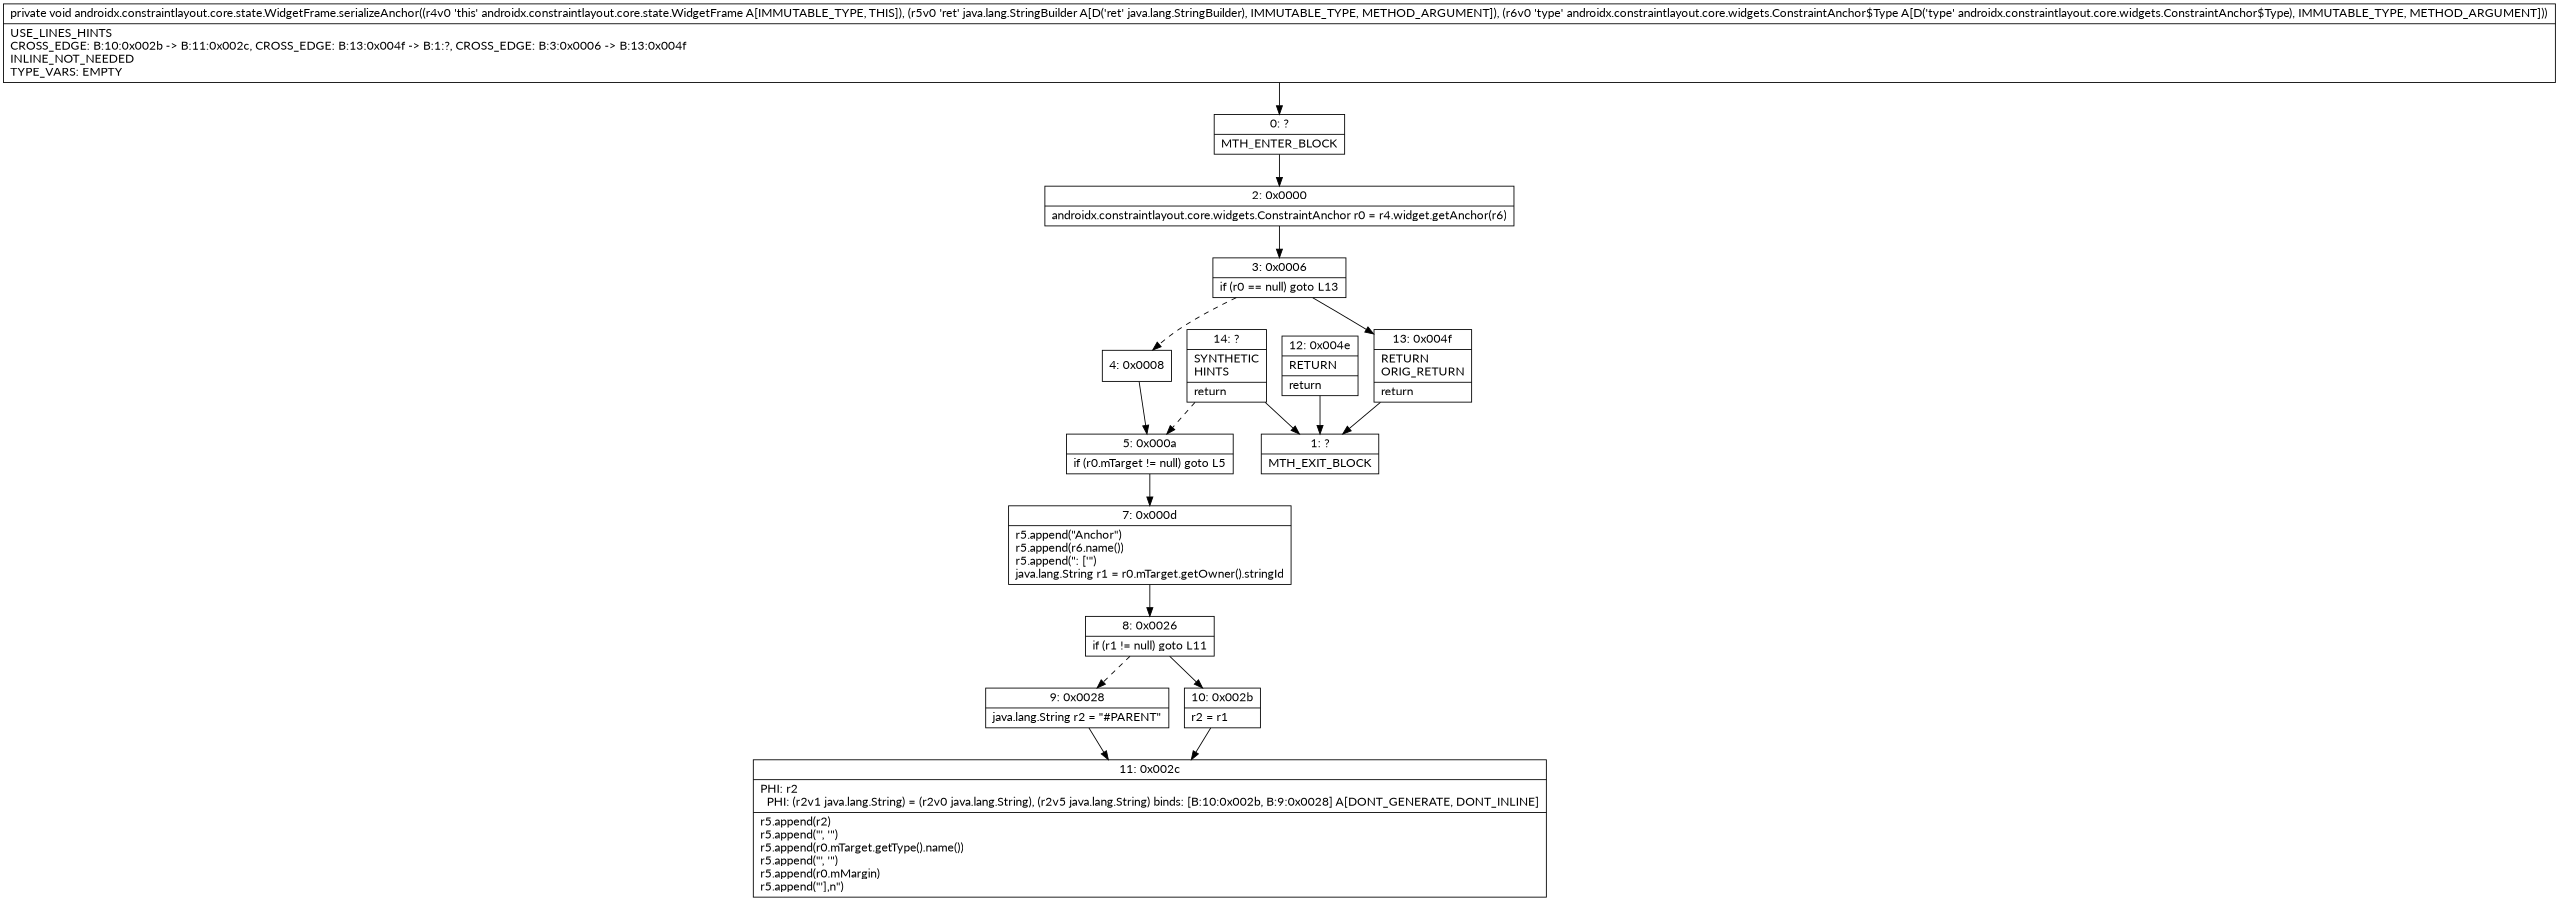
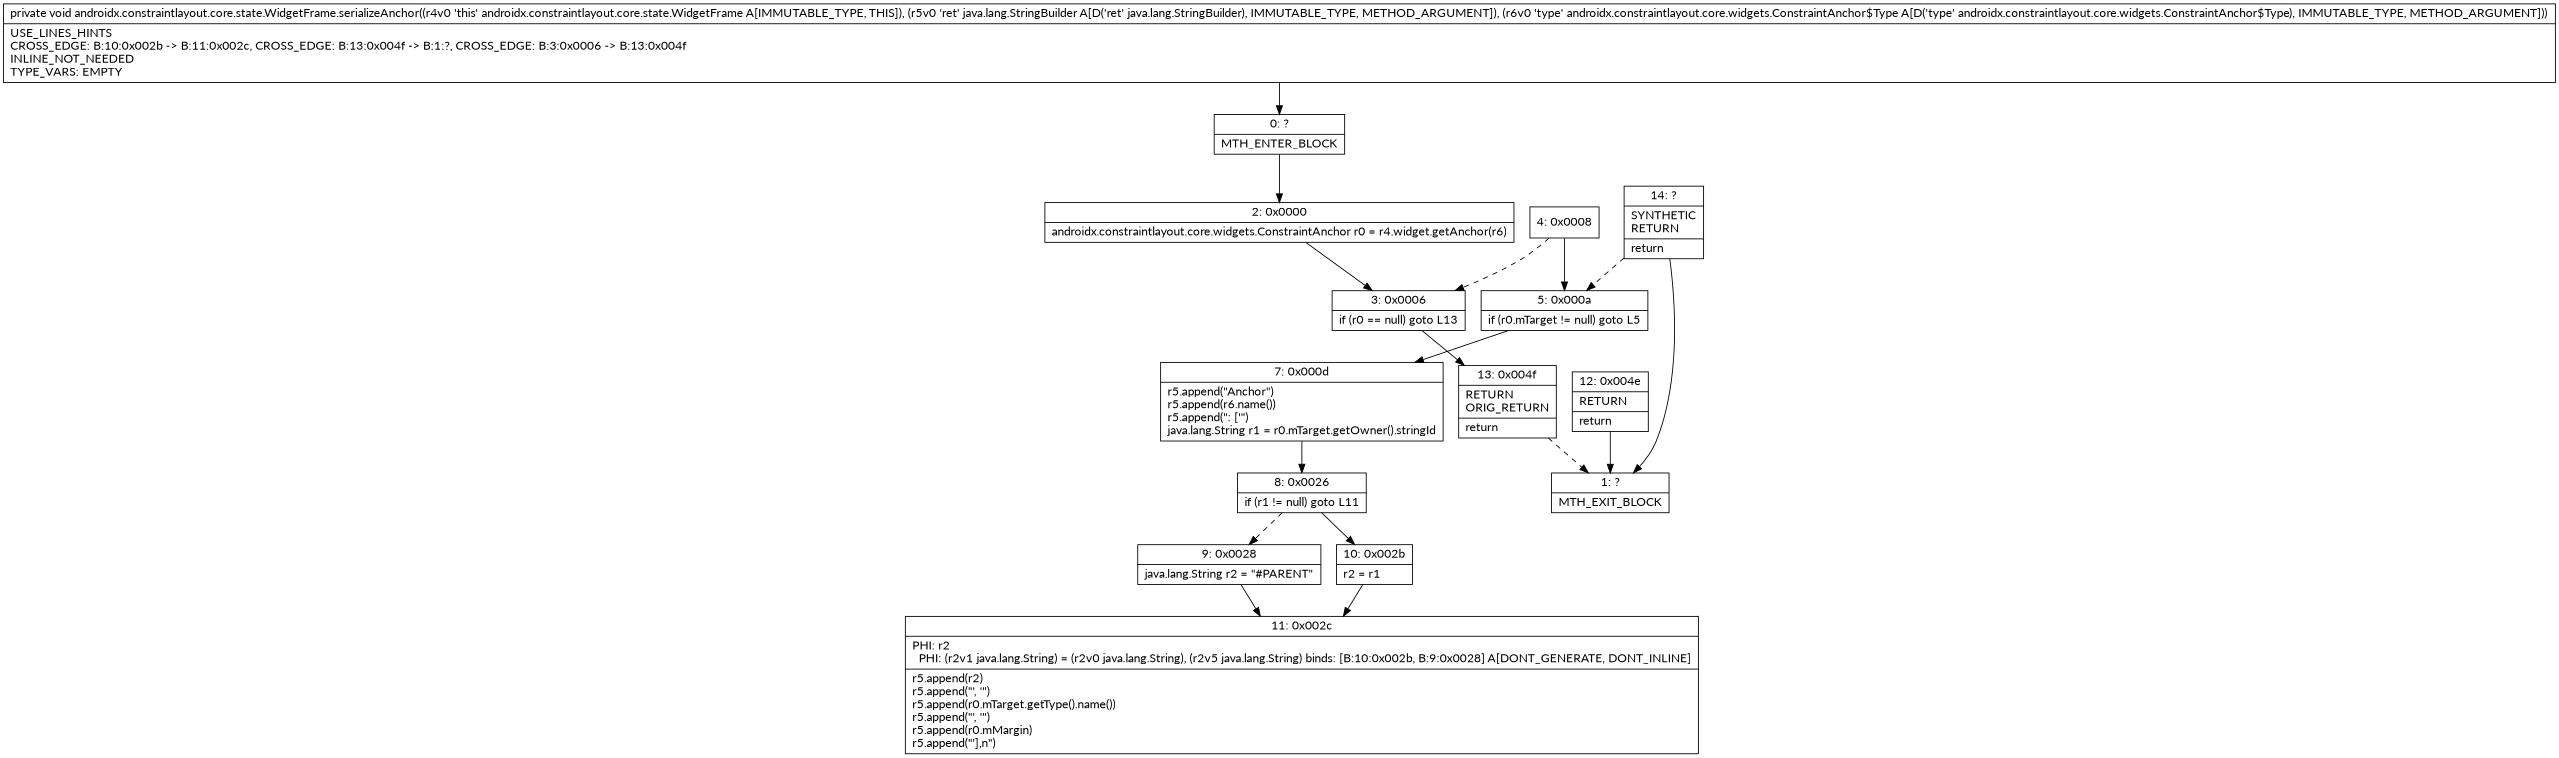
edge "3: 0x0006" -> "4: 0x0008": reversed
node "14: ?": text "HINTS" -> "RETURN"
edge "13: 0x004f" -> "1: ?": style solid -> dashed
